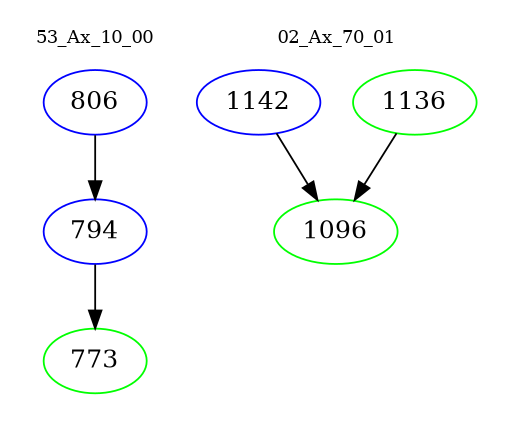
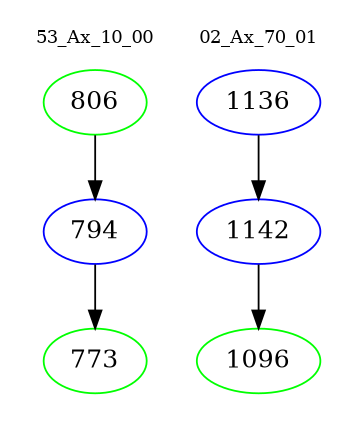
node "806": color blue -> green
node "1136": color green -> blue
edge "1136" -> "1096": now "1136" -> "1142"
